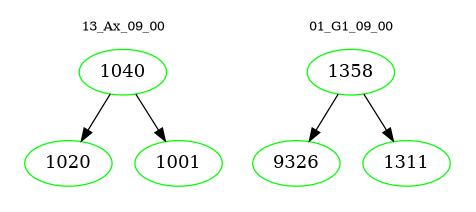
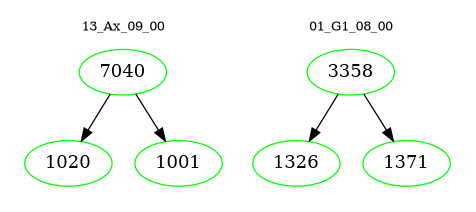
cluster "01_G1_09_00": label "01_G1_09_00" -> "01_G1_08_00"
node "1040": label "1040" -> "7040"
node "1358": label "1358" -> "3358"
node "9326": label "9326" -> "1326"
node "1311": label "1311" -> "1371"
